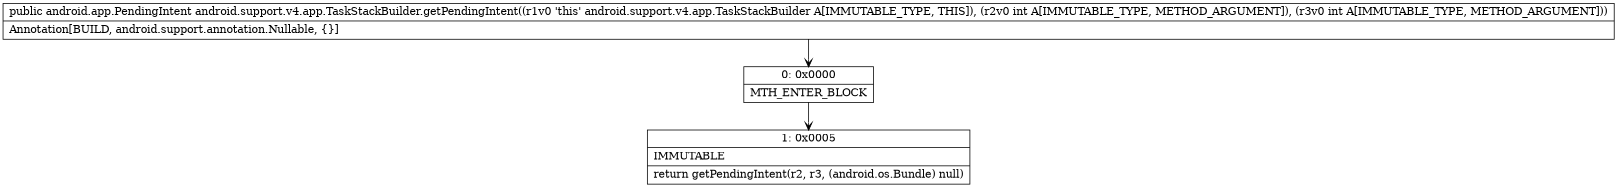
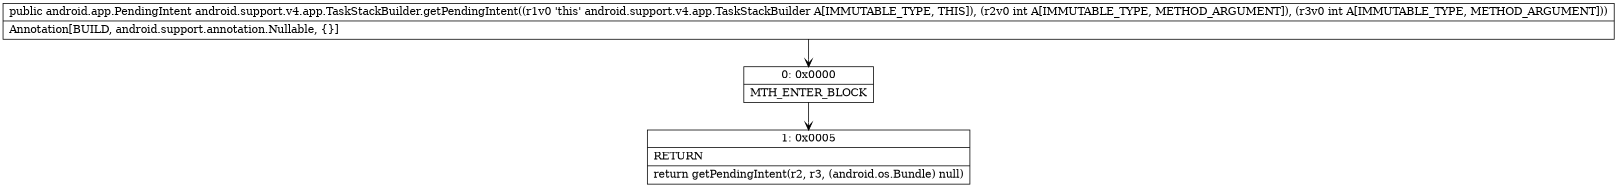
node "1: 0x0005": text "IMMUTABLE" -> "RETURN"
